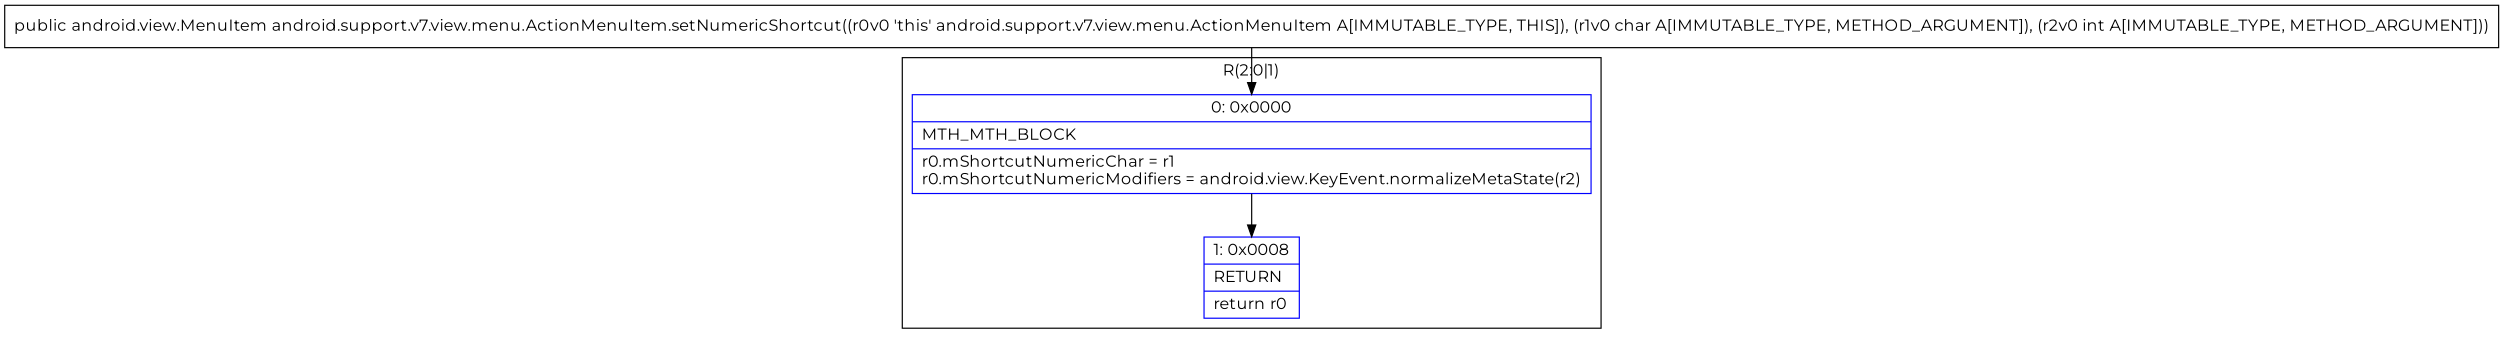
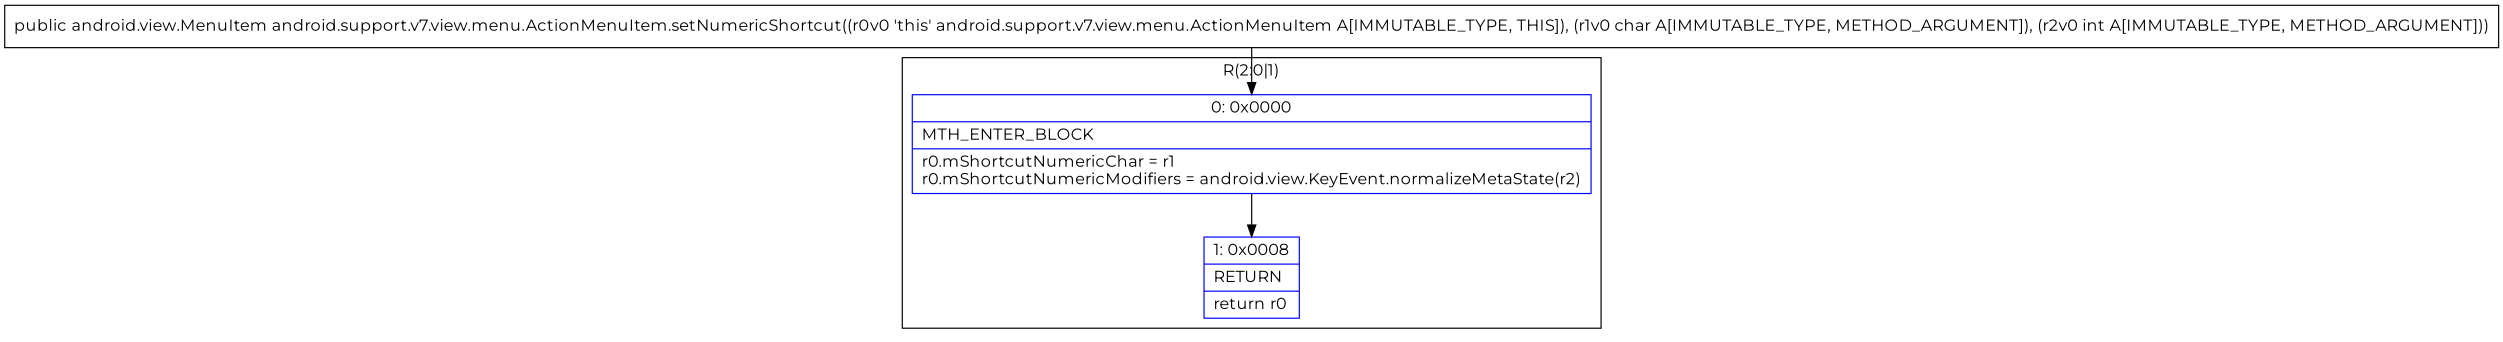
node "0: 0x0000": text "MTH_MTH_BLOCK" -> "MTH_ENTER_BLOCK"
